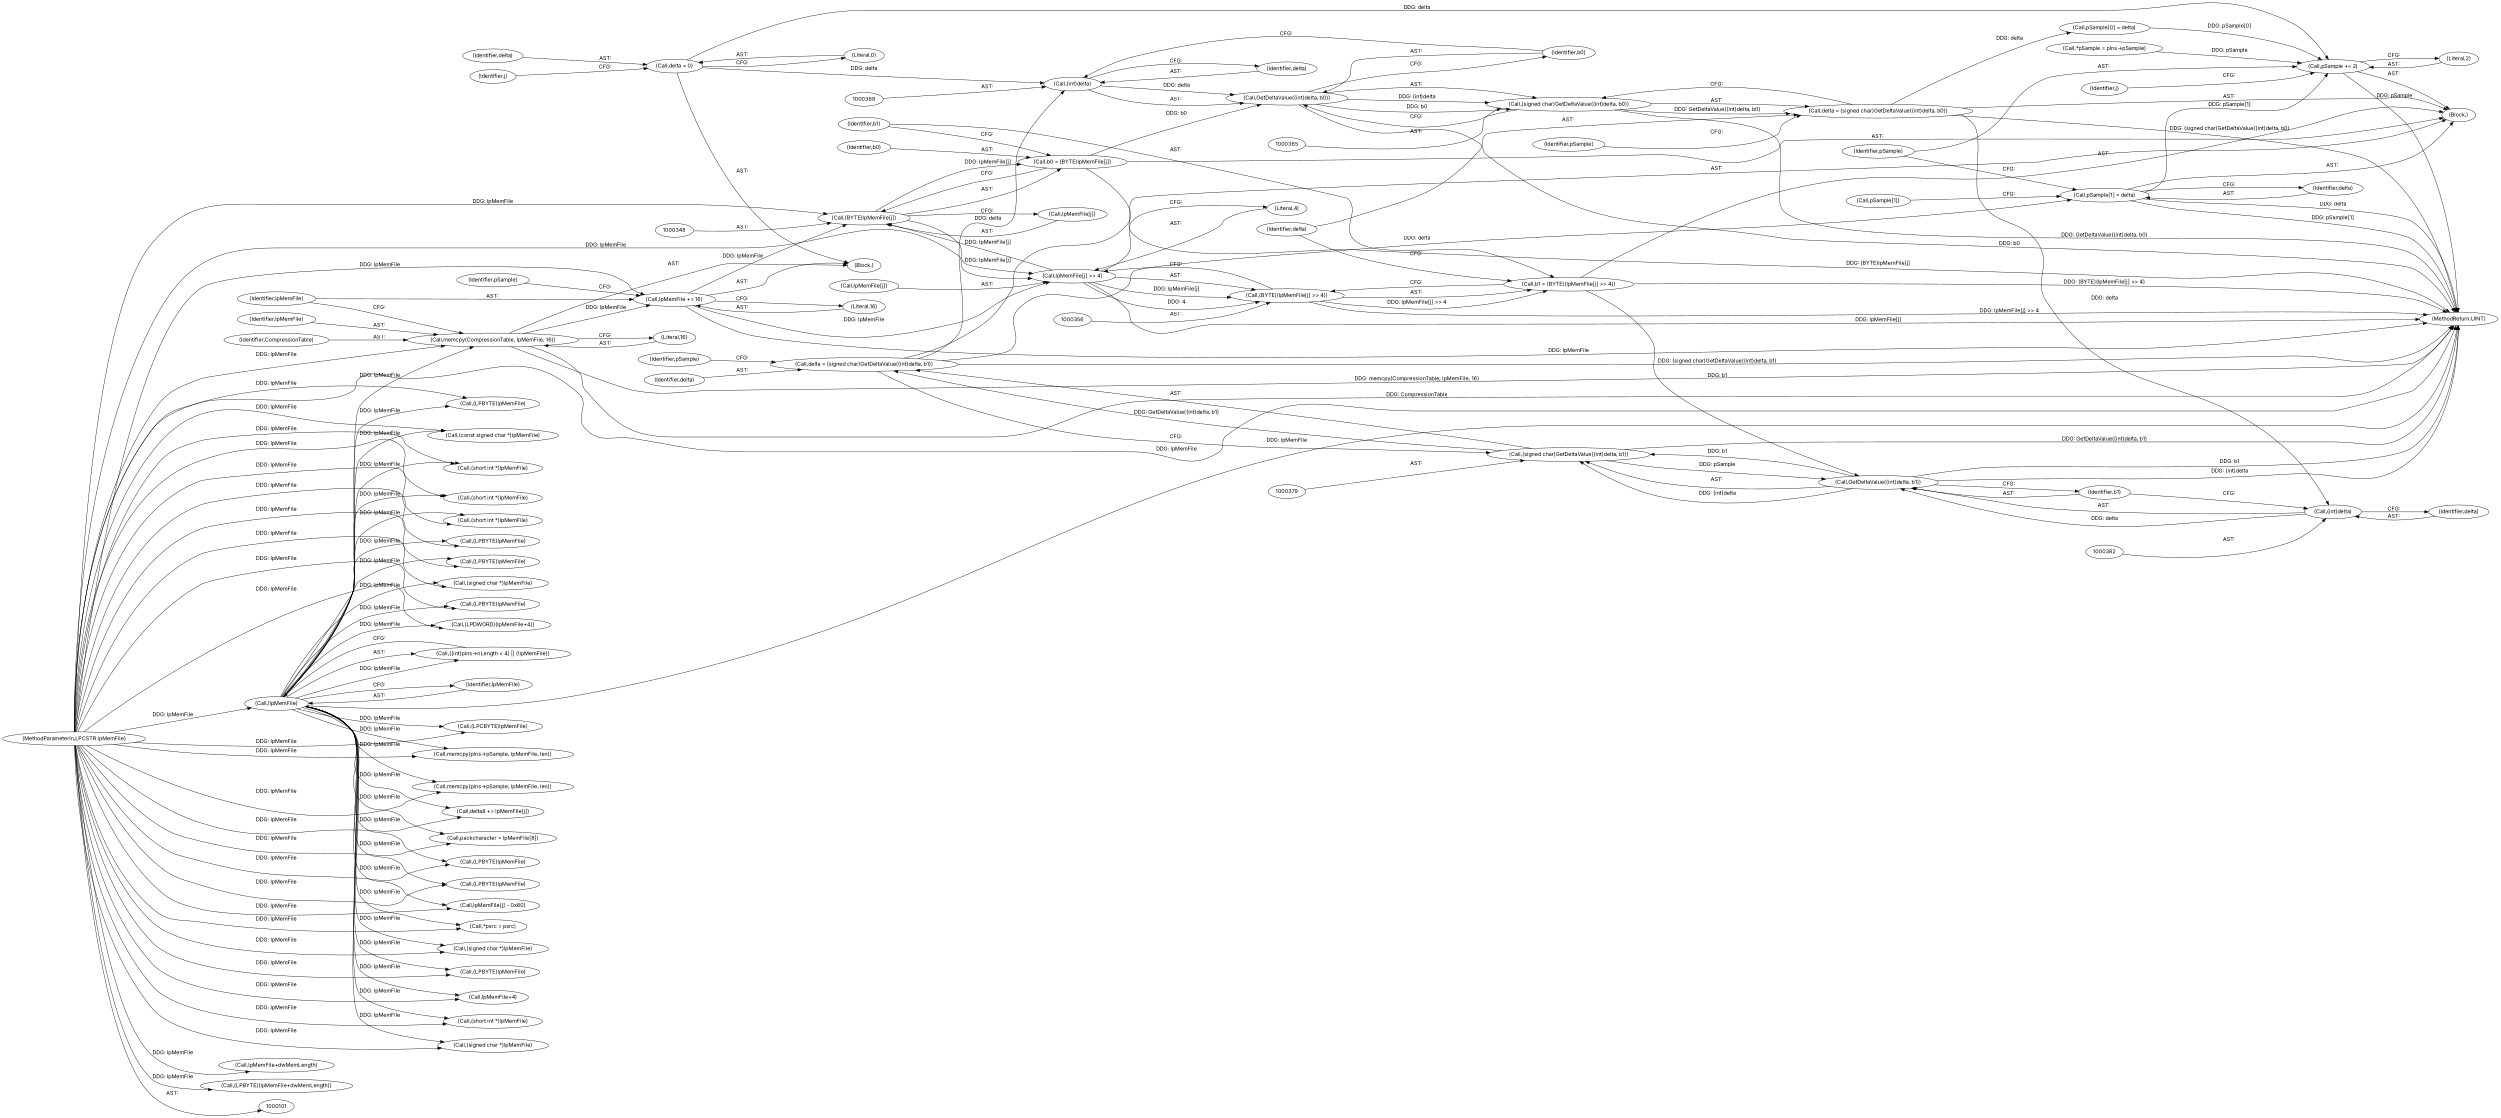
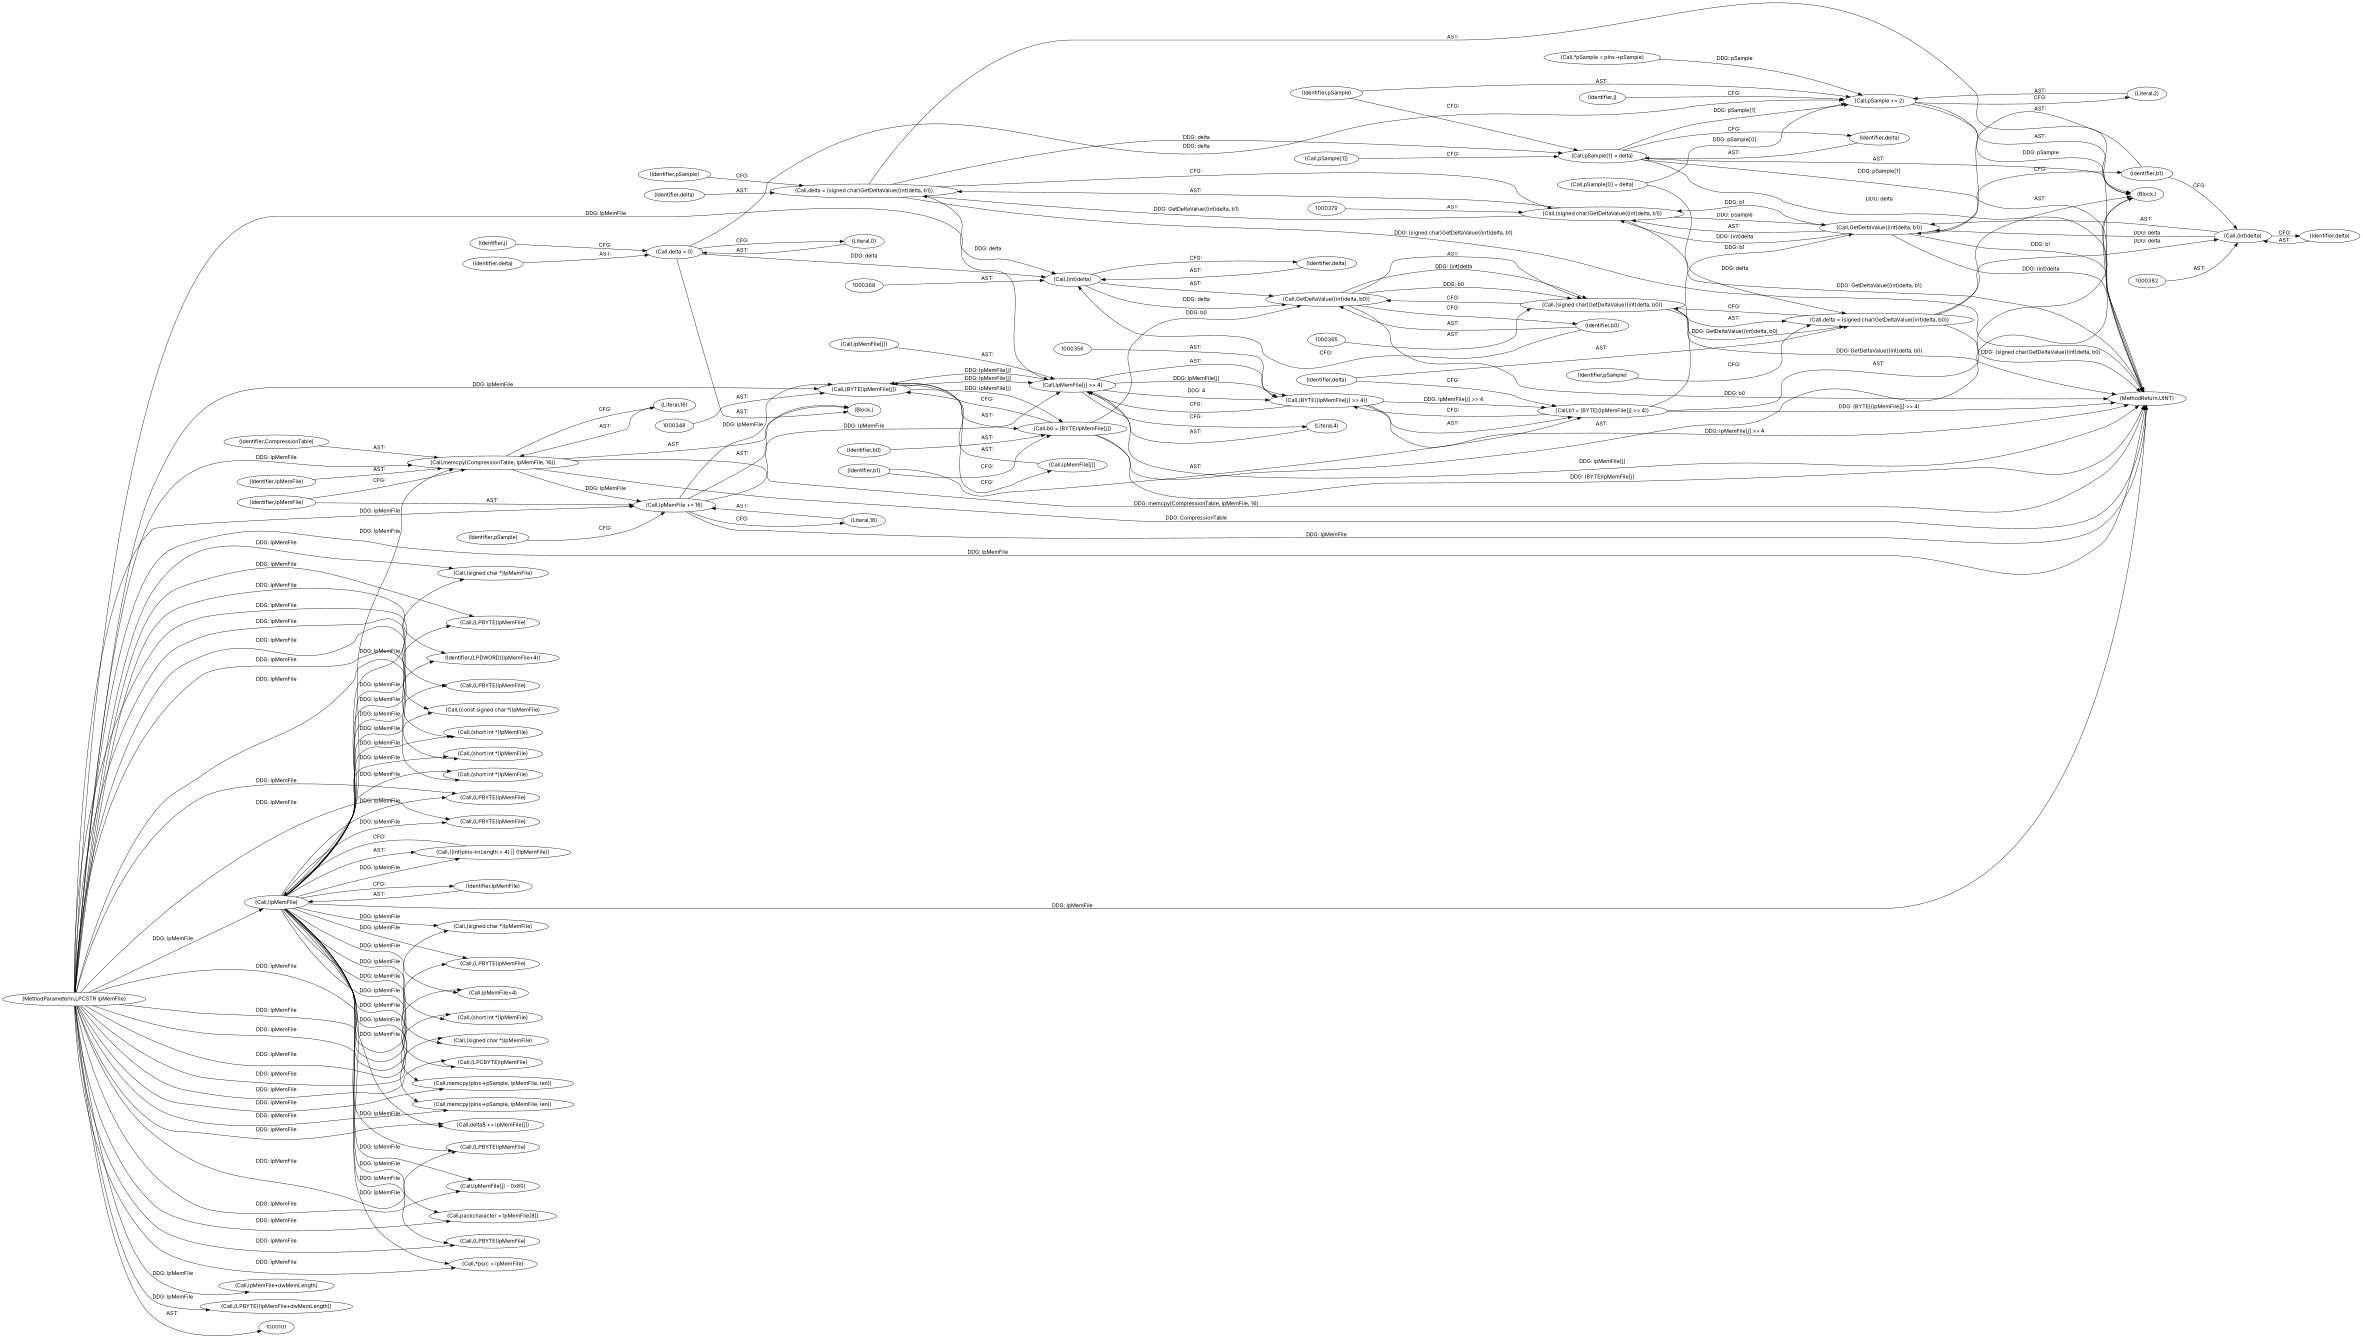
edge "(Call,delta = (signed char)GetDeltaValue((int)delta, b0))" -> "(Call,pSample[0] = delta)": reversed
node "(Call,(LPDWORD)(lpMemFile+4))": label "(Call,(LPDWORD)(lpMemFile+4))" -> "(Identifier,(LPDWORD)(lpMemFile+4))"
node "(Call,*psrc = psrc)": label "(Call,*psrc = psrc)" -> "(Call,*psrc = lpMemFile)"
